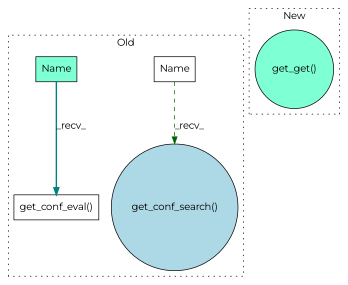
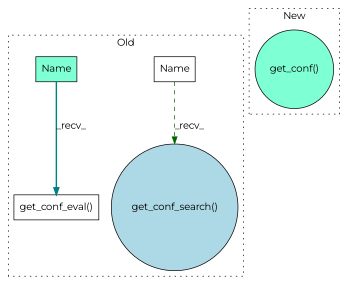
node "get_get()": label "get_get()" -> "get_conf()"
